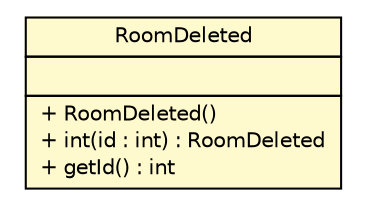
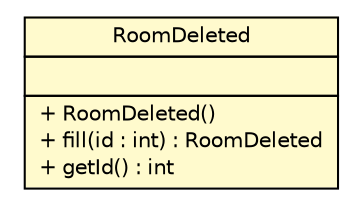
node "RoomDeleted": text "+ int(id : int) : RoomDeleted" -> "+ fill(id : int) : RoomDeleted"
